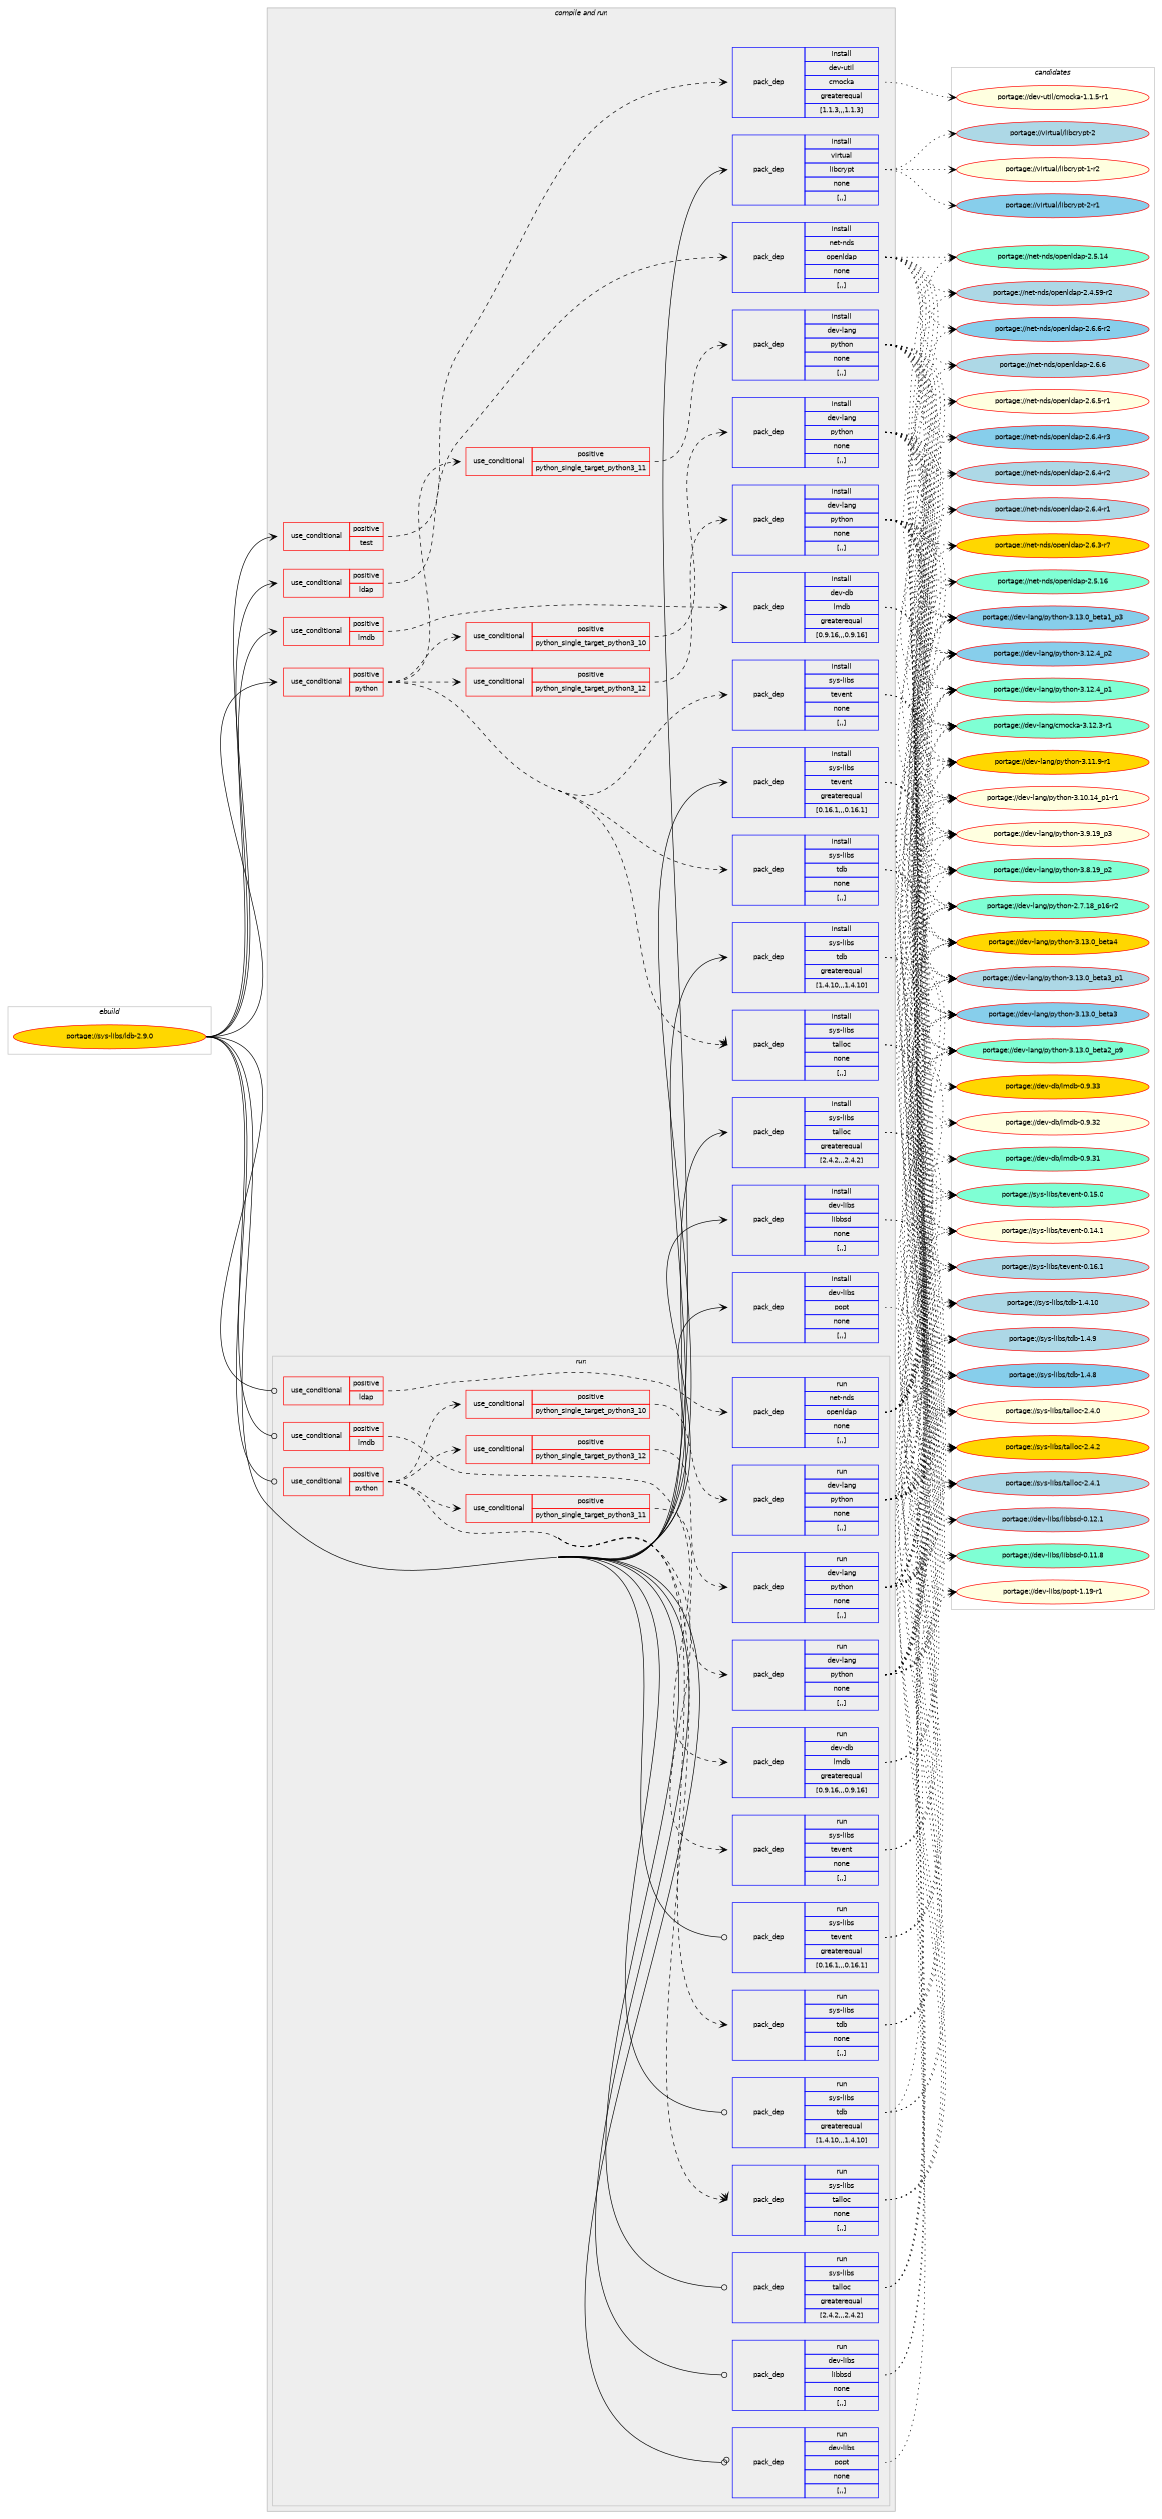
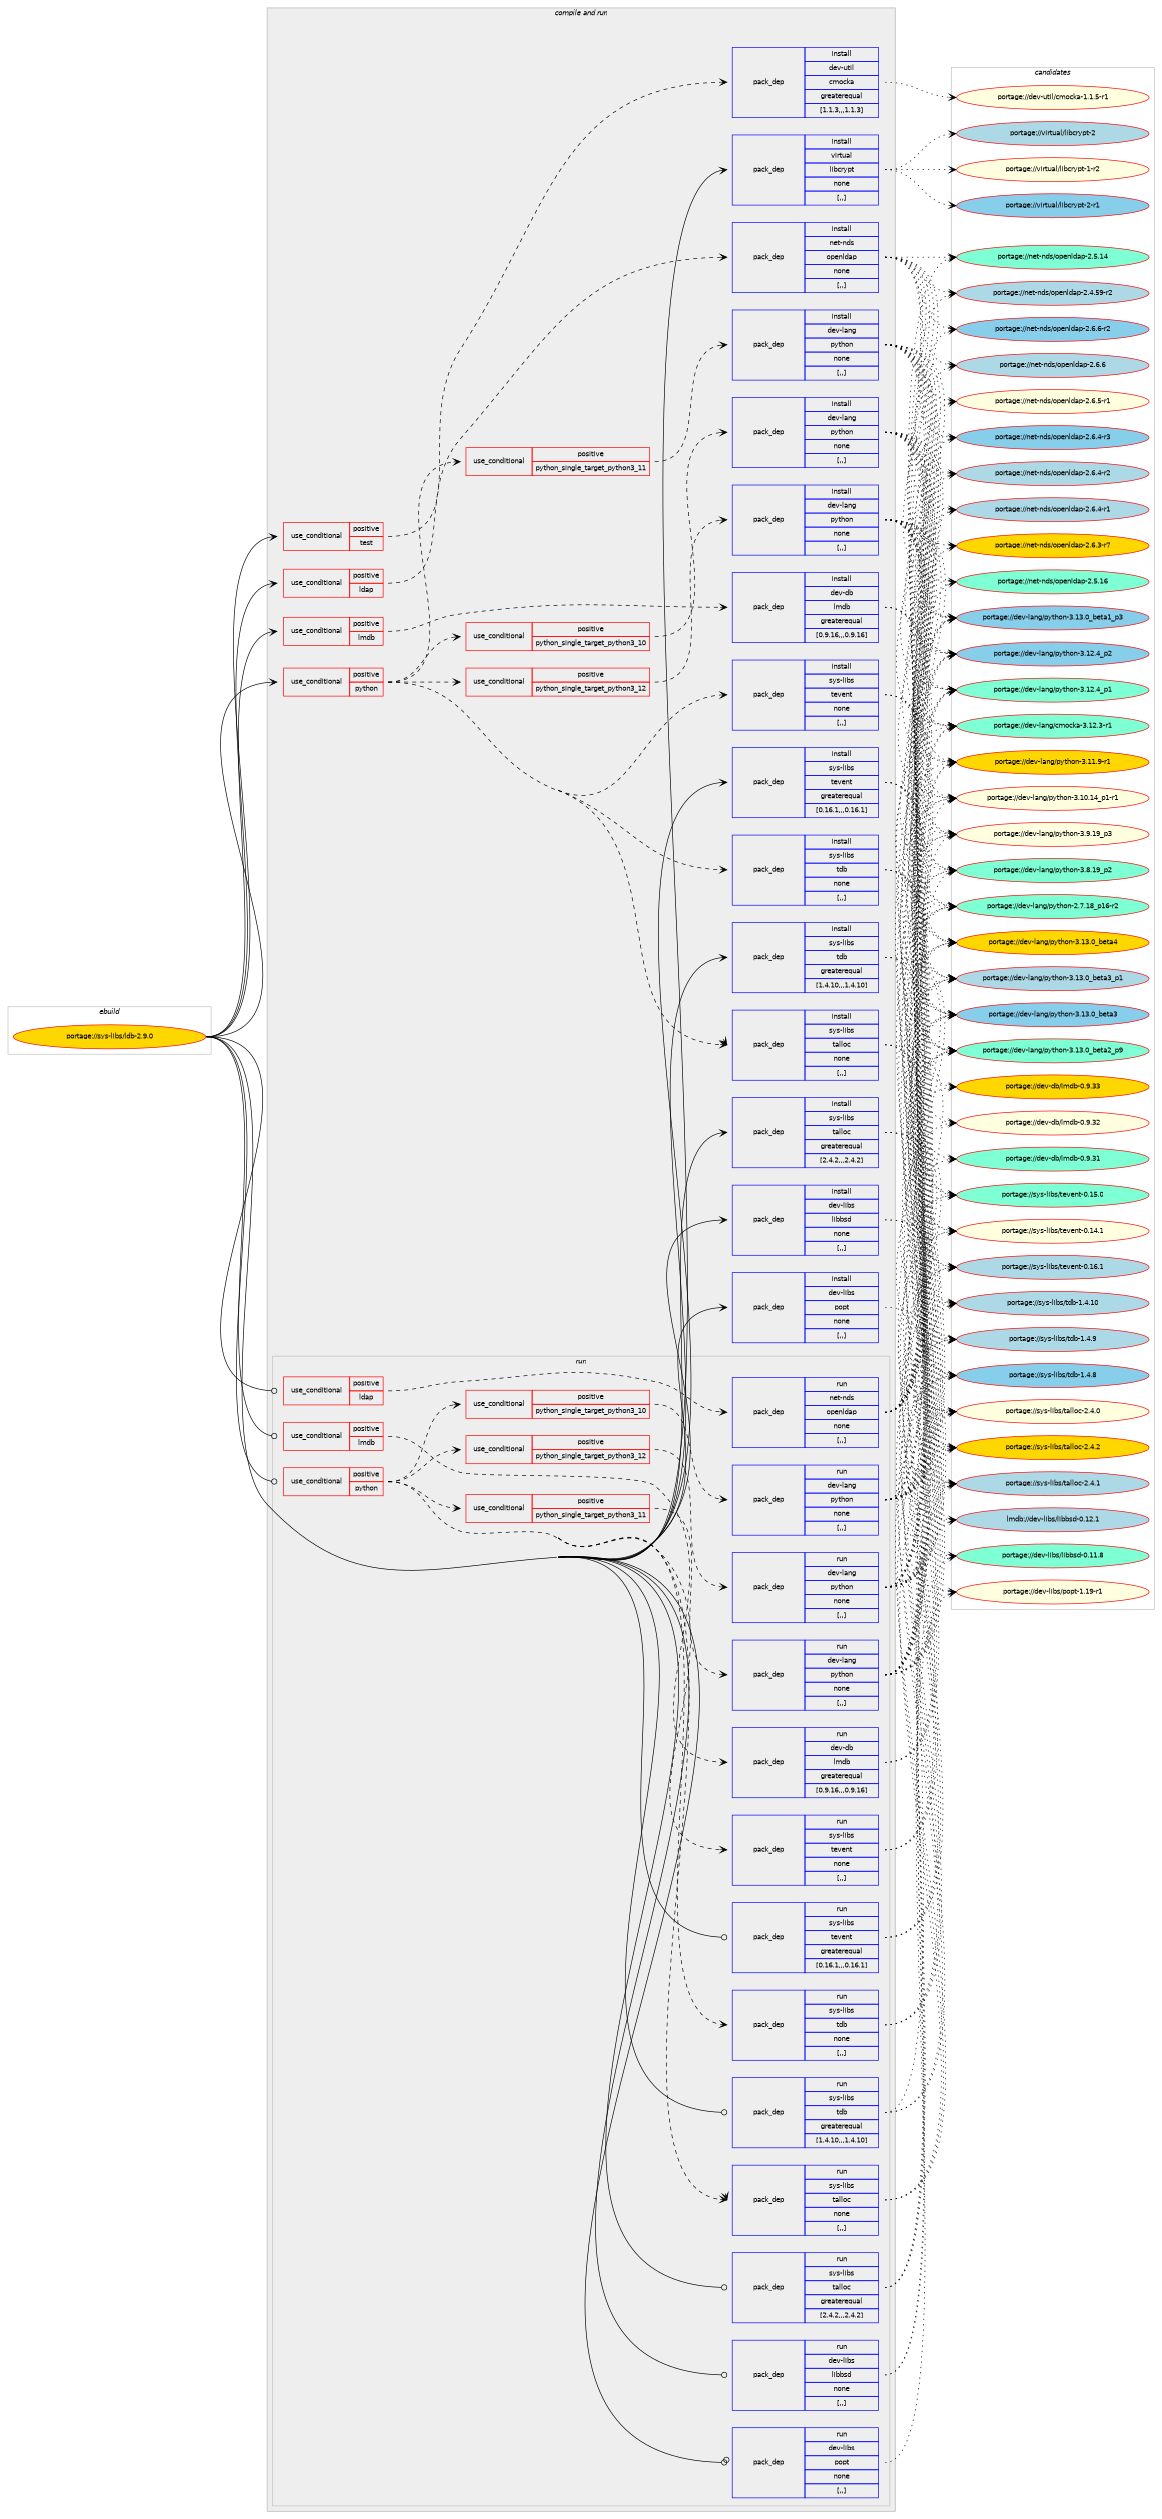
node "portage://dev-libs/libbsd-0.12.1": label "portage://dev-libs/libbsd-0.12.1" -> "lmdb://dev-libs/libbsd-0.12.1"
